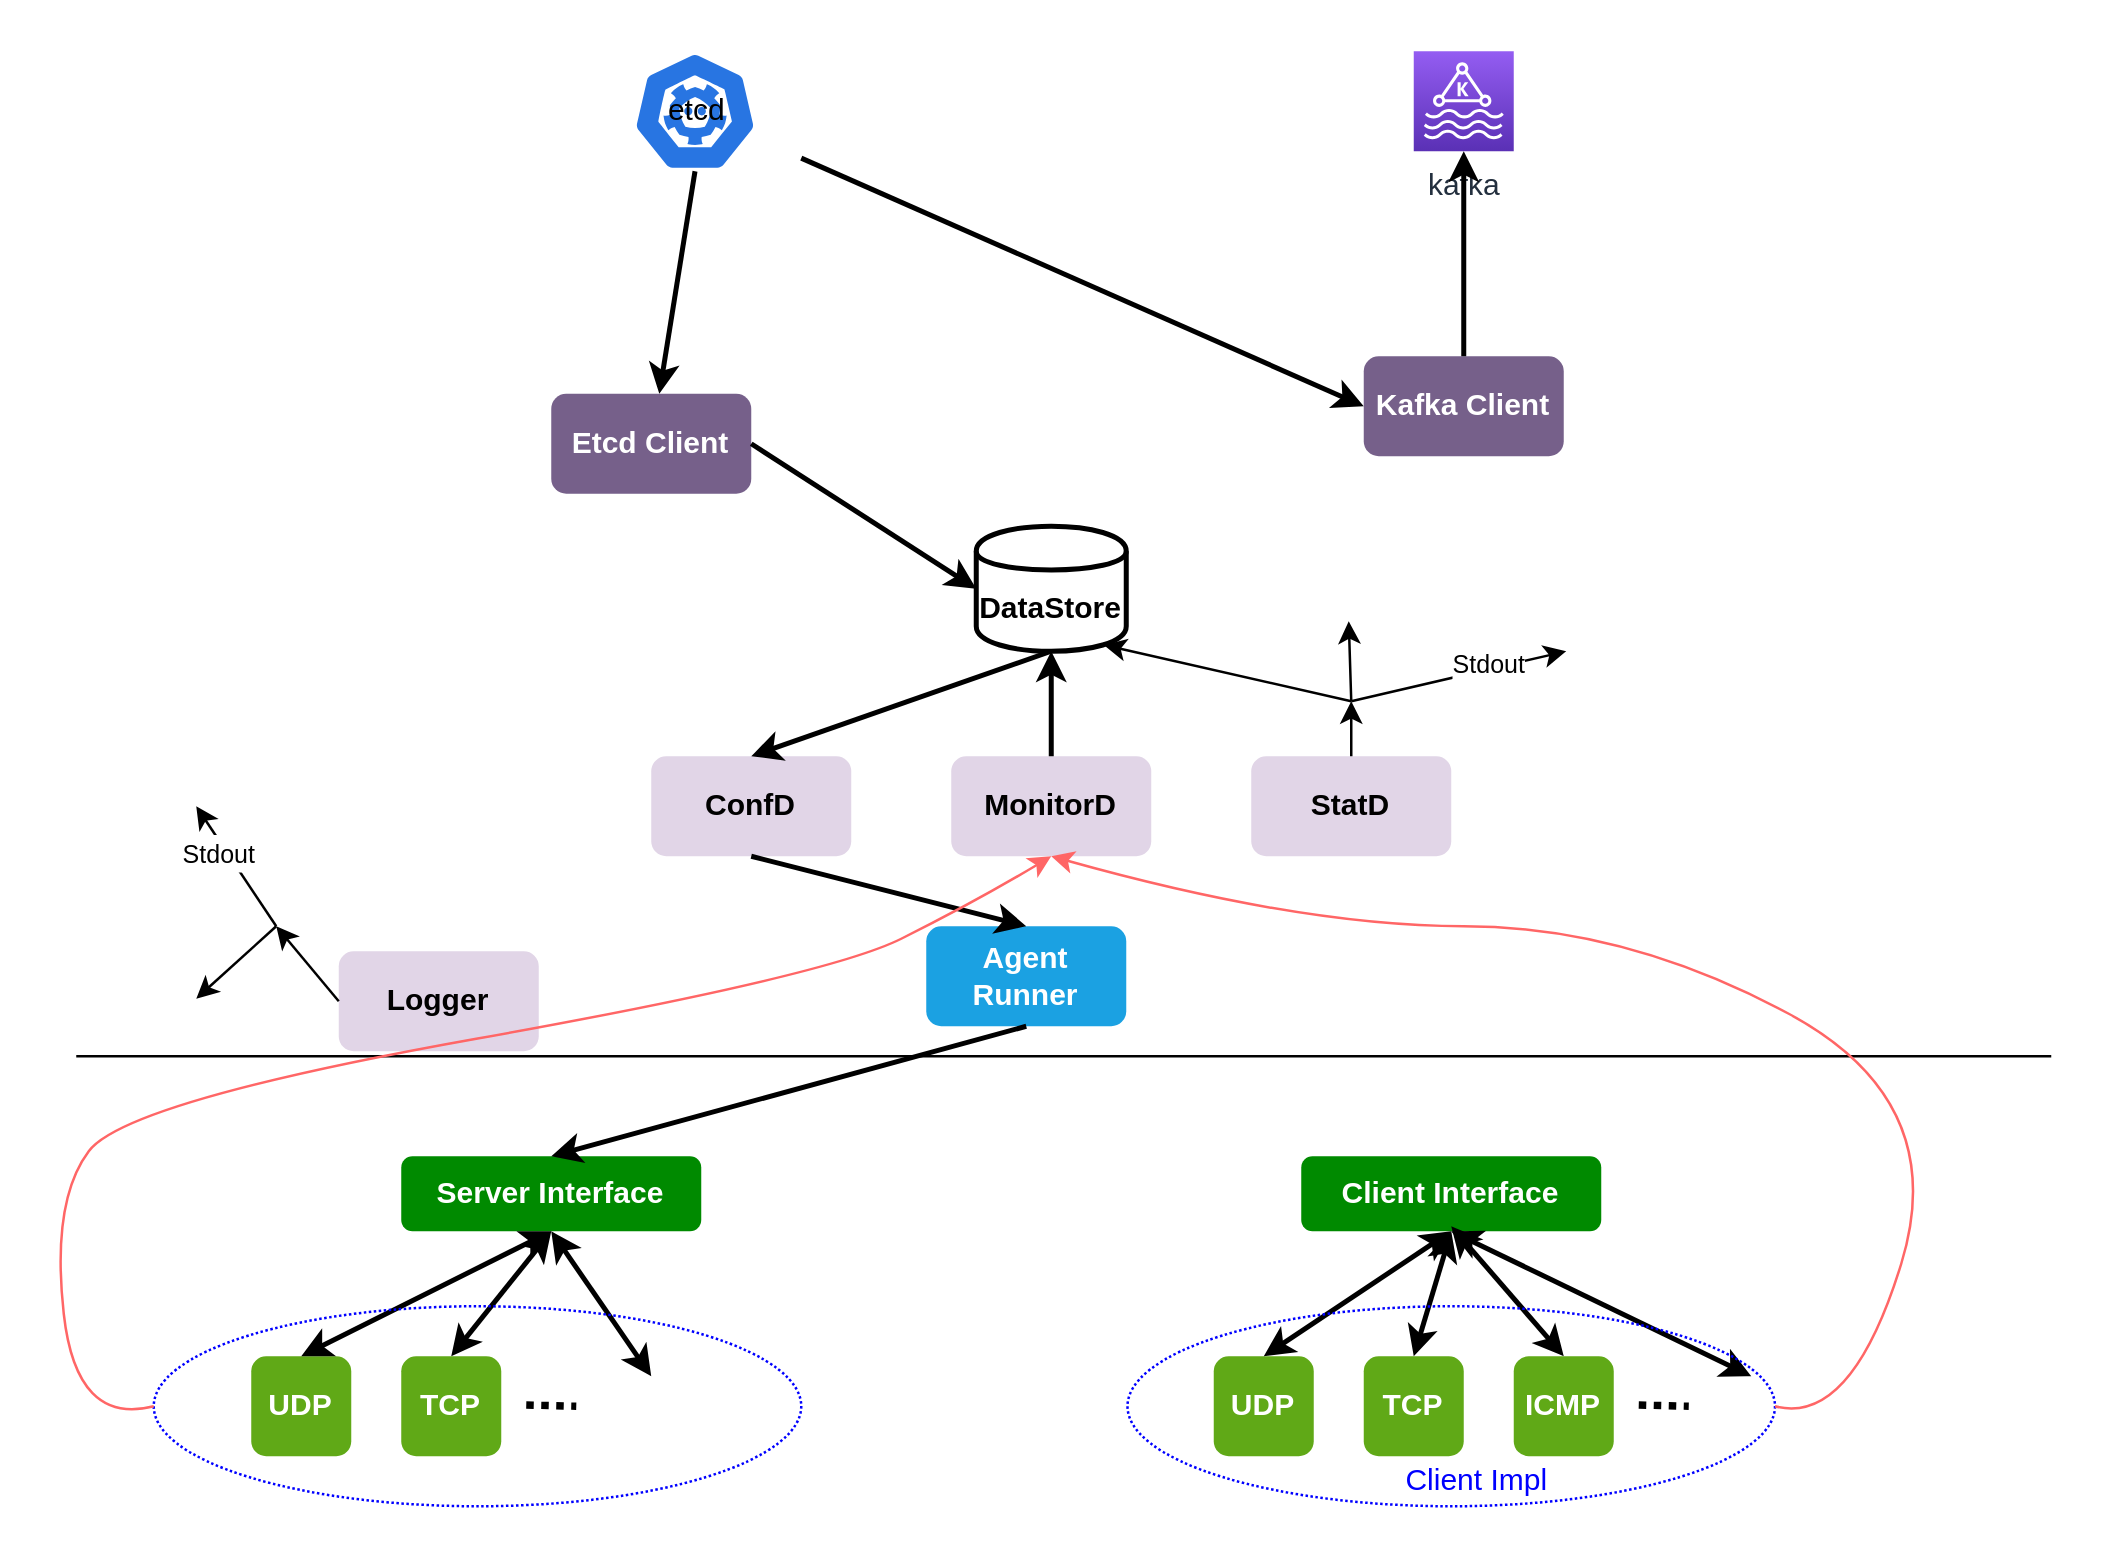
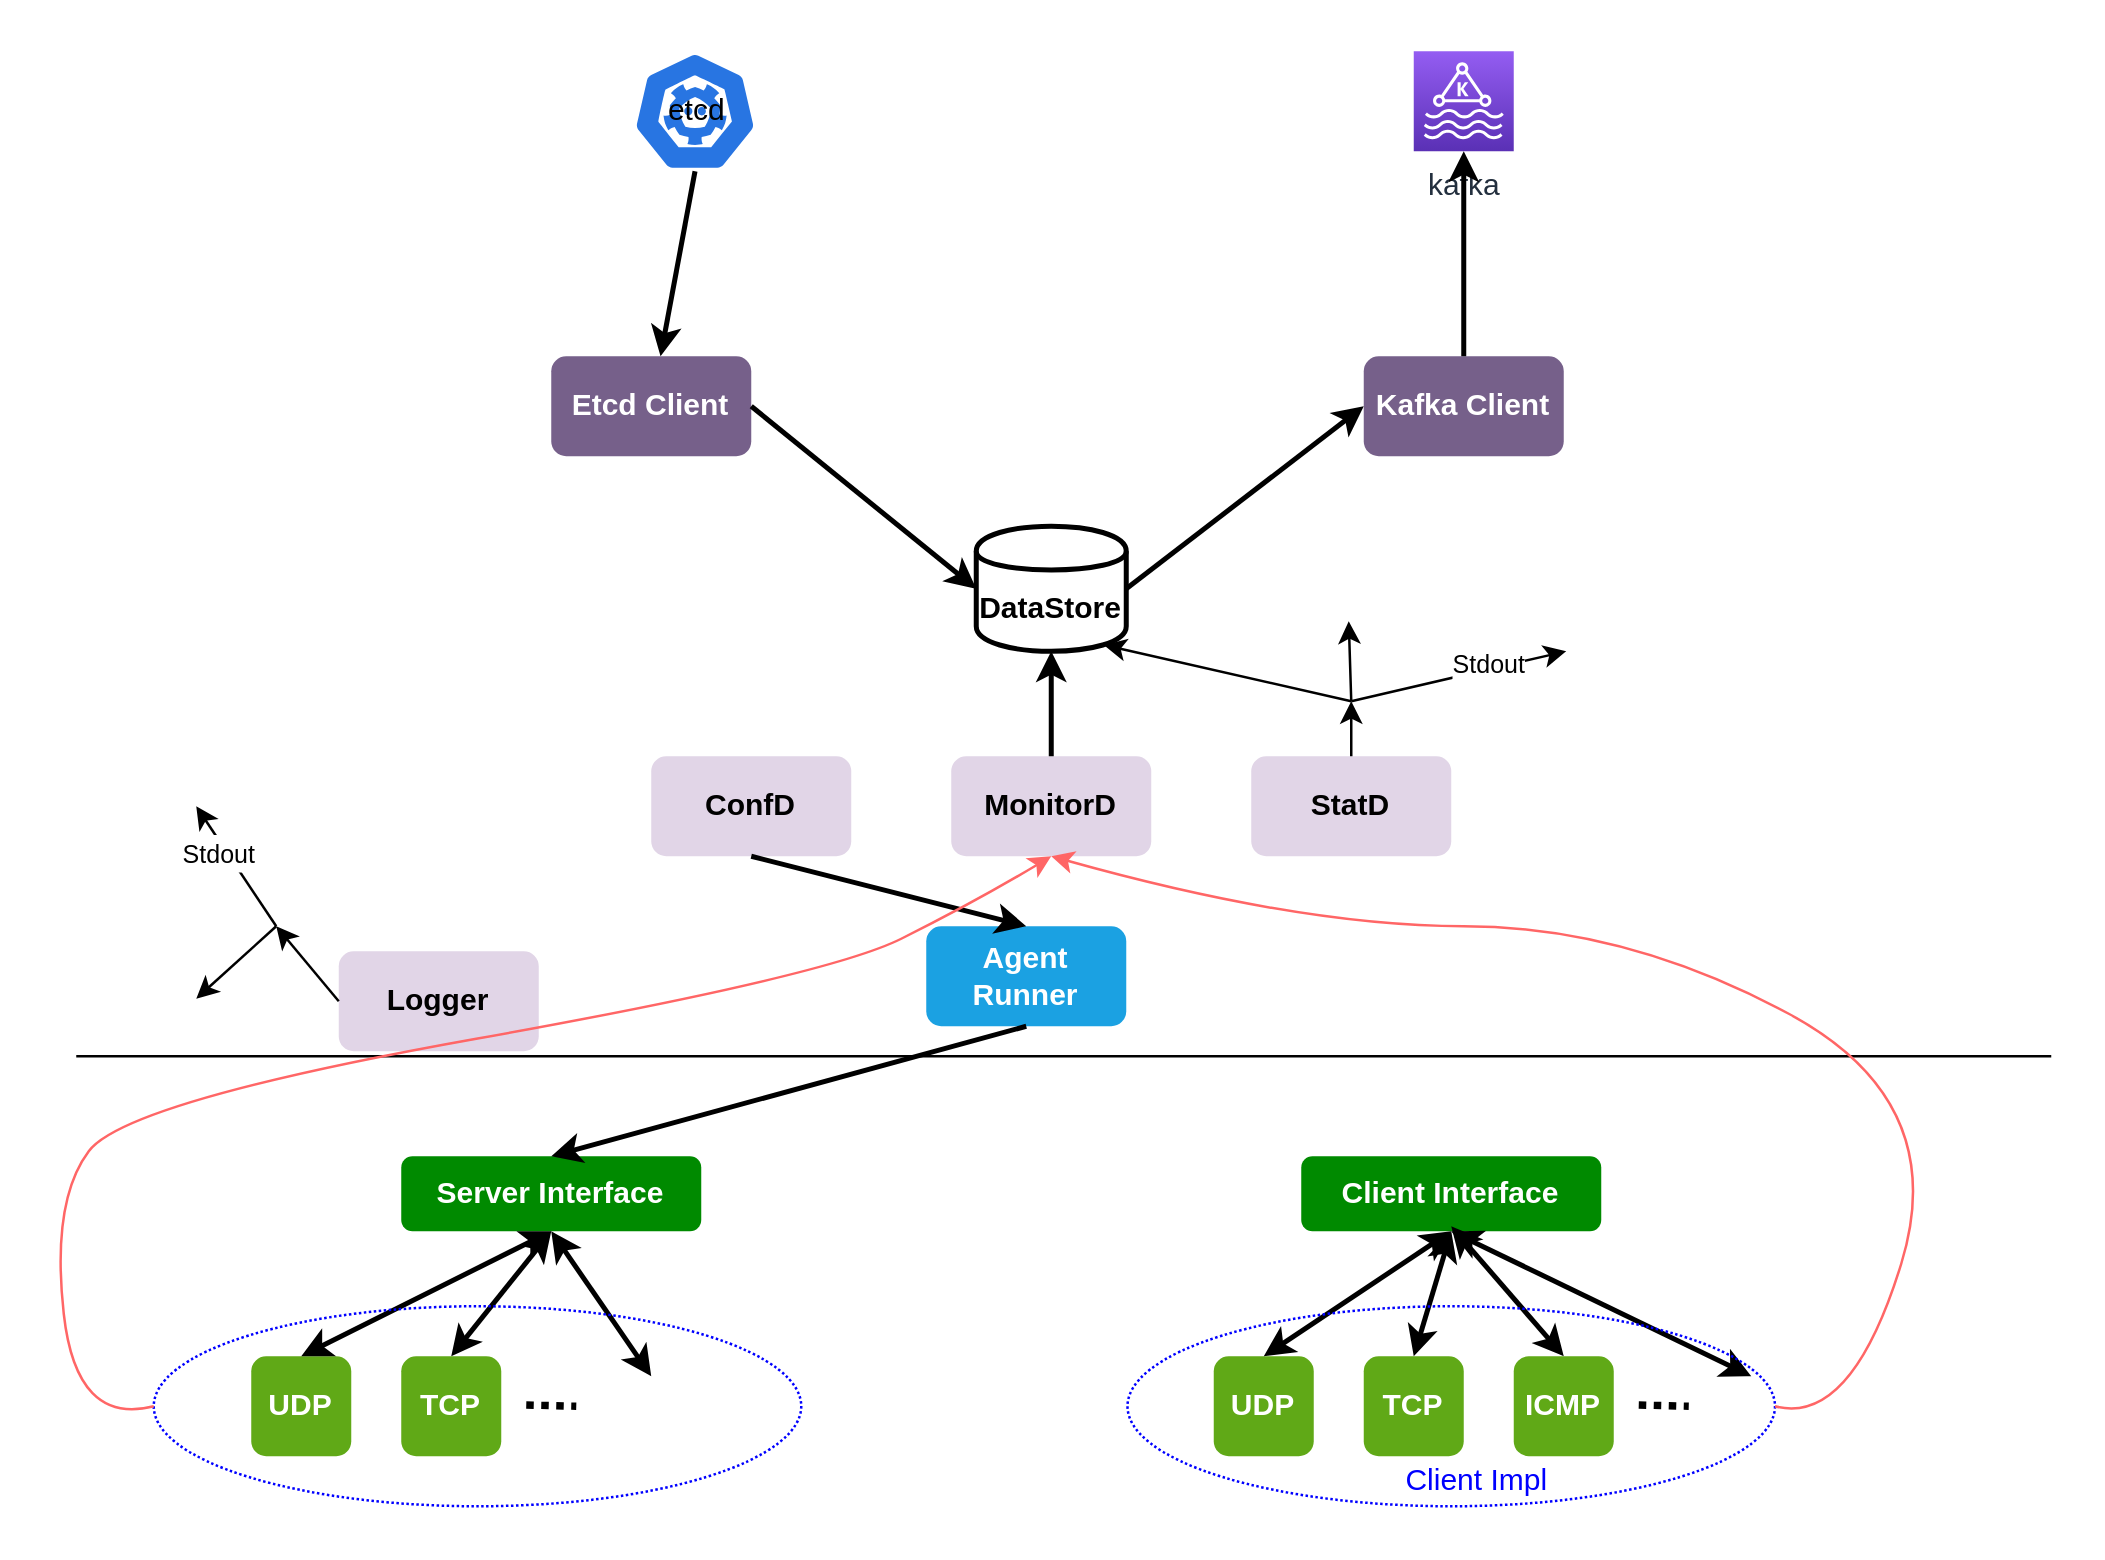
edge "etcd" -> "Kafka Client": now "DataStore" -> "Kafka Client"
node "Etcd Client": moved (651, 444) -> (651, 406)
edge "DataStore" -> "ConfD": removed
